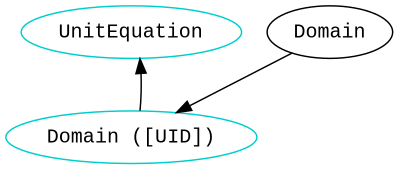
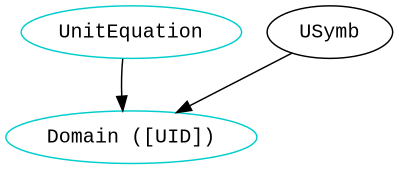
node "Domain": label "Domain" -> "USymb"
edge "Domain ([UID])" -> "UnitEquation": reversed
